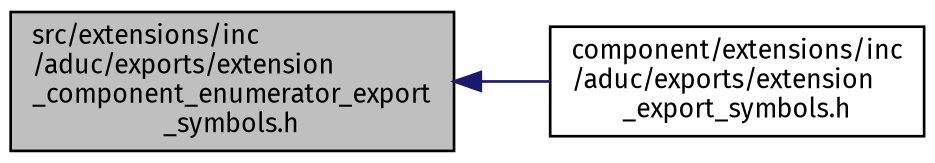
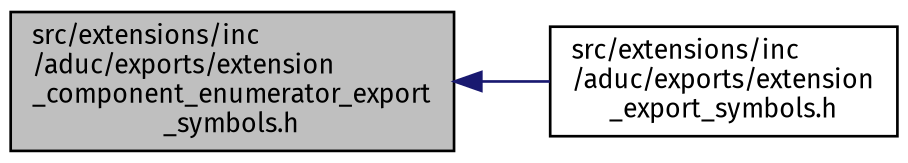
node "component/extensions/inc /aduc/exports/extension _export_symbols.h": label "component/extensions/inc /aduc/exports/extension _export_symbols.h" -> "src/extensions/inc /aduc/exports/extension _export_symbols.h"
